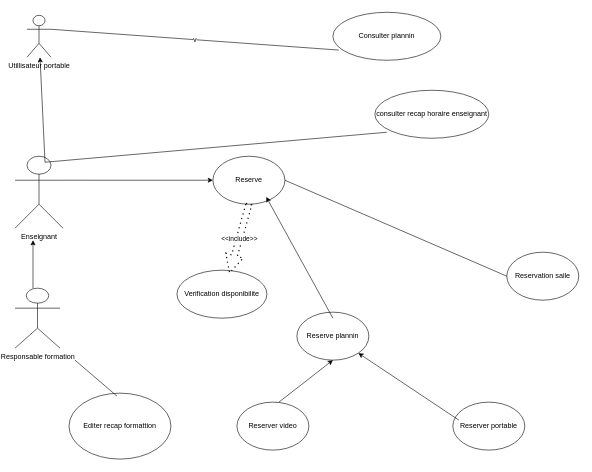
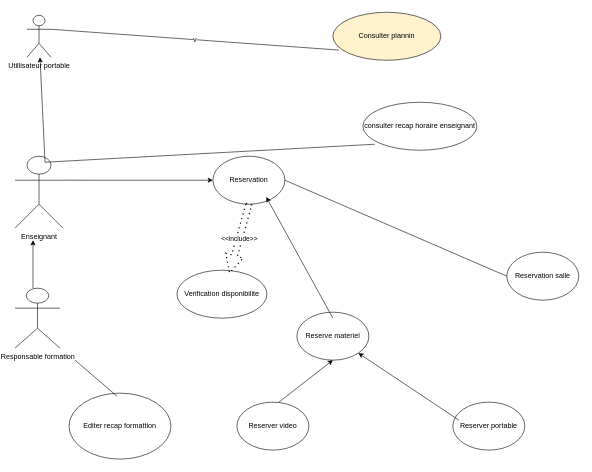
node "Consulter plannin": fillcolor #ffffff -> #fff2cc
node "consulter recap horaire enseignant": moved (432, 114) -> (420, 126)
node "Reserve": label "Reserve" -> "Reservation"
node "Reserve plannin": label "Reserve plannin" -> "Reserve materiel"
